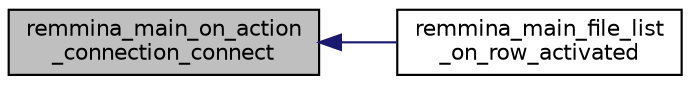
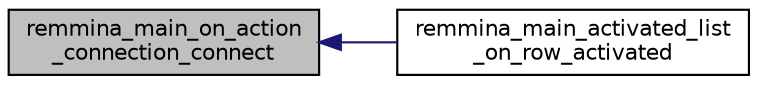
node "remmina_main_file_list _on_row_activated": label "remmina_main_file_list _on_row_activated" -> "remmina_main_activated_list _on_row_activated"
